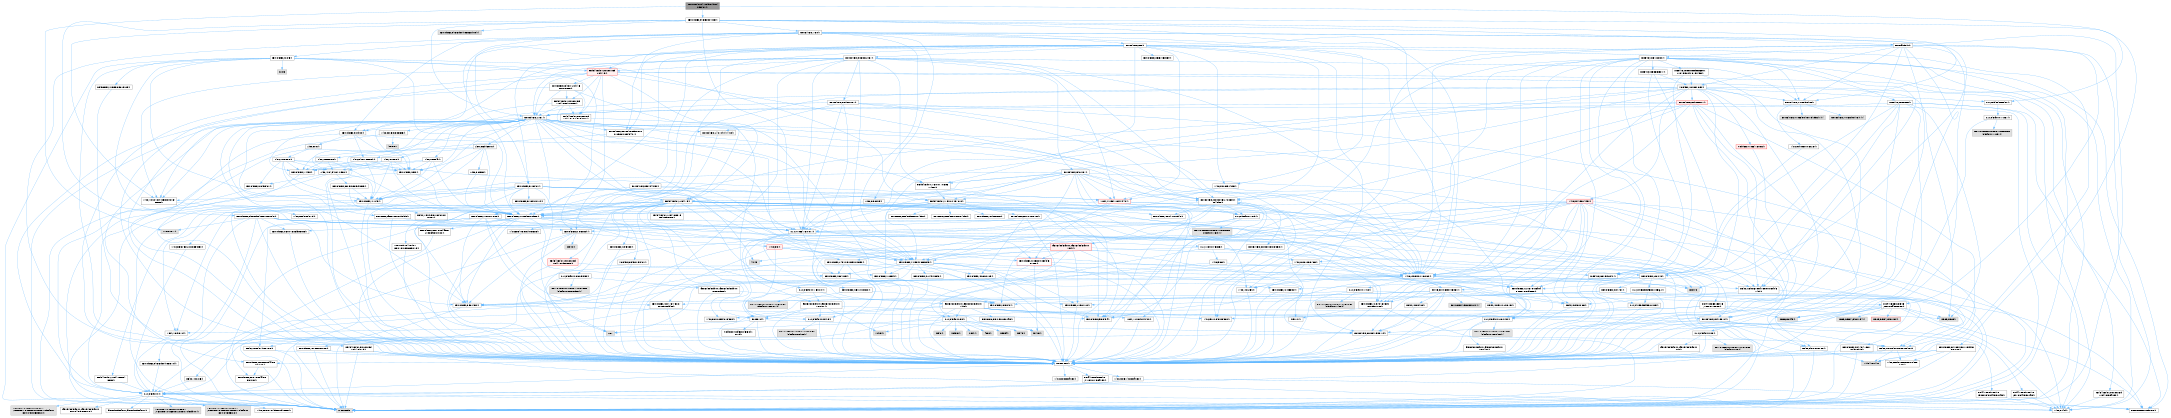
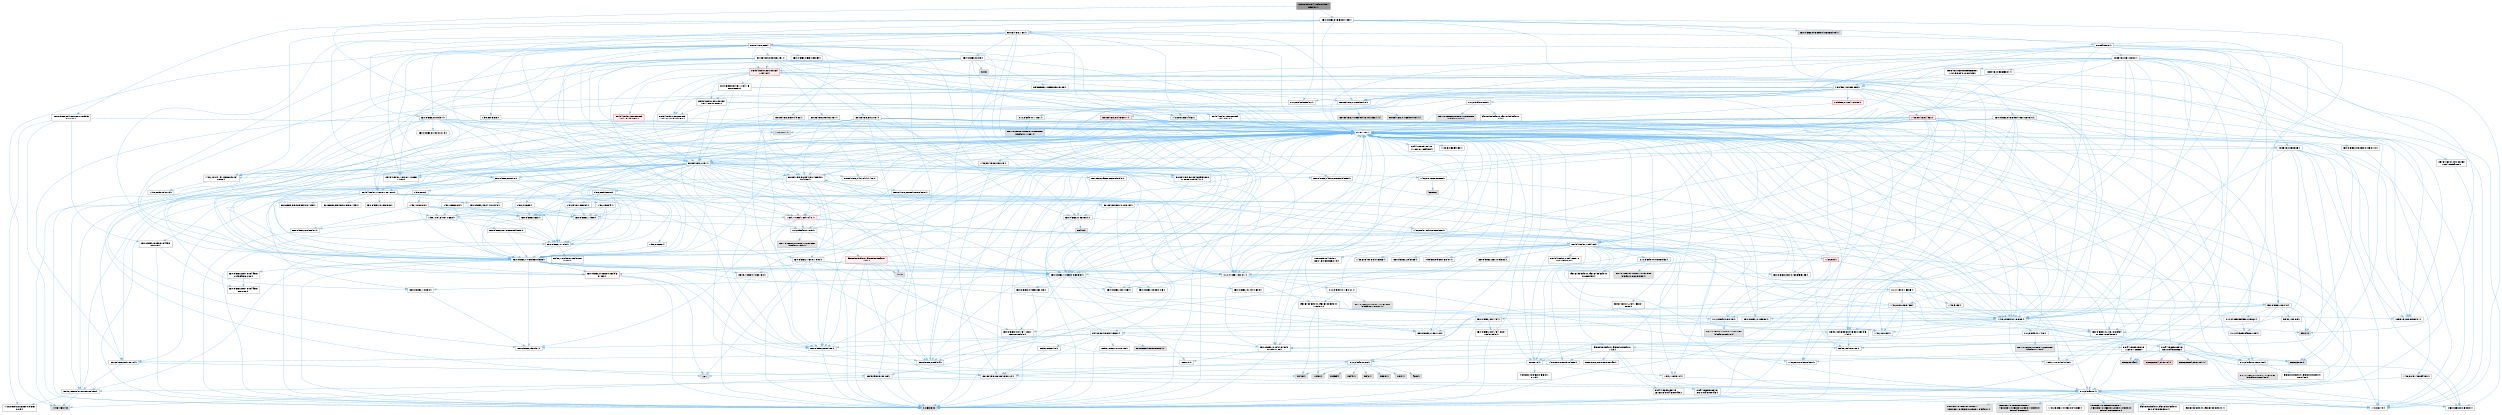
edge "Containers/SparseArray.h" -> "Templates/Less.h": removed
edge "Misc/StringBuilder.h" -> "Templates/EnableIf.h": now "Misc/StringBuilder.h" -> "Math/NumericLimits.h"
edge "Logging/LogTrace.h" -> "CoreTypes.h": reversed
